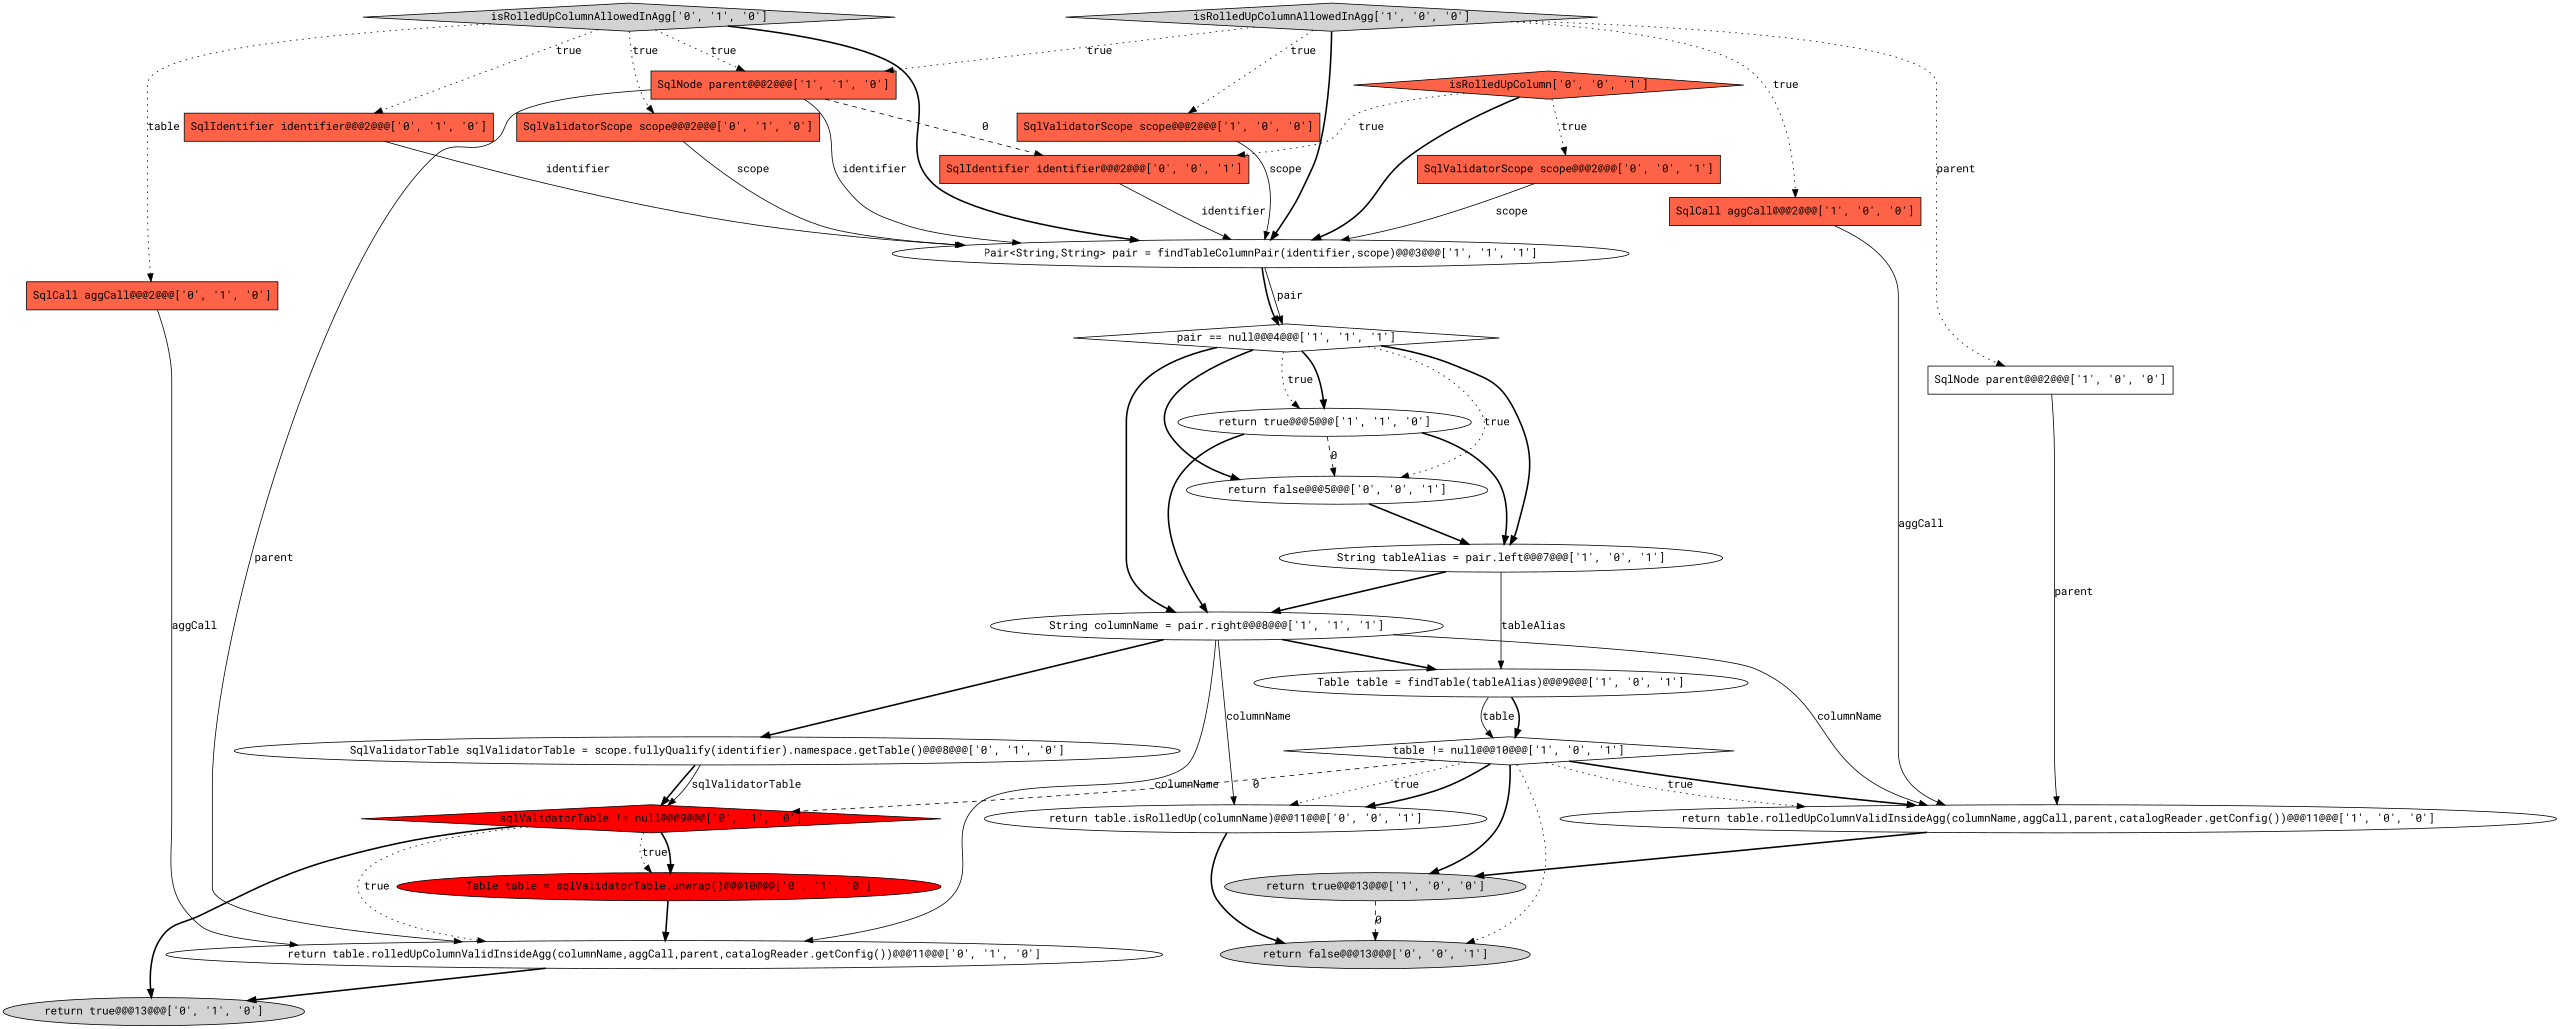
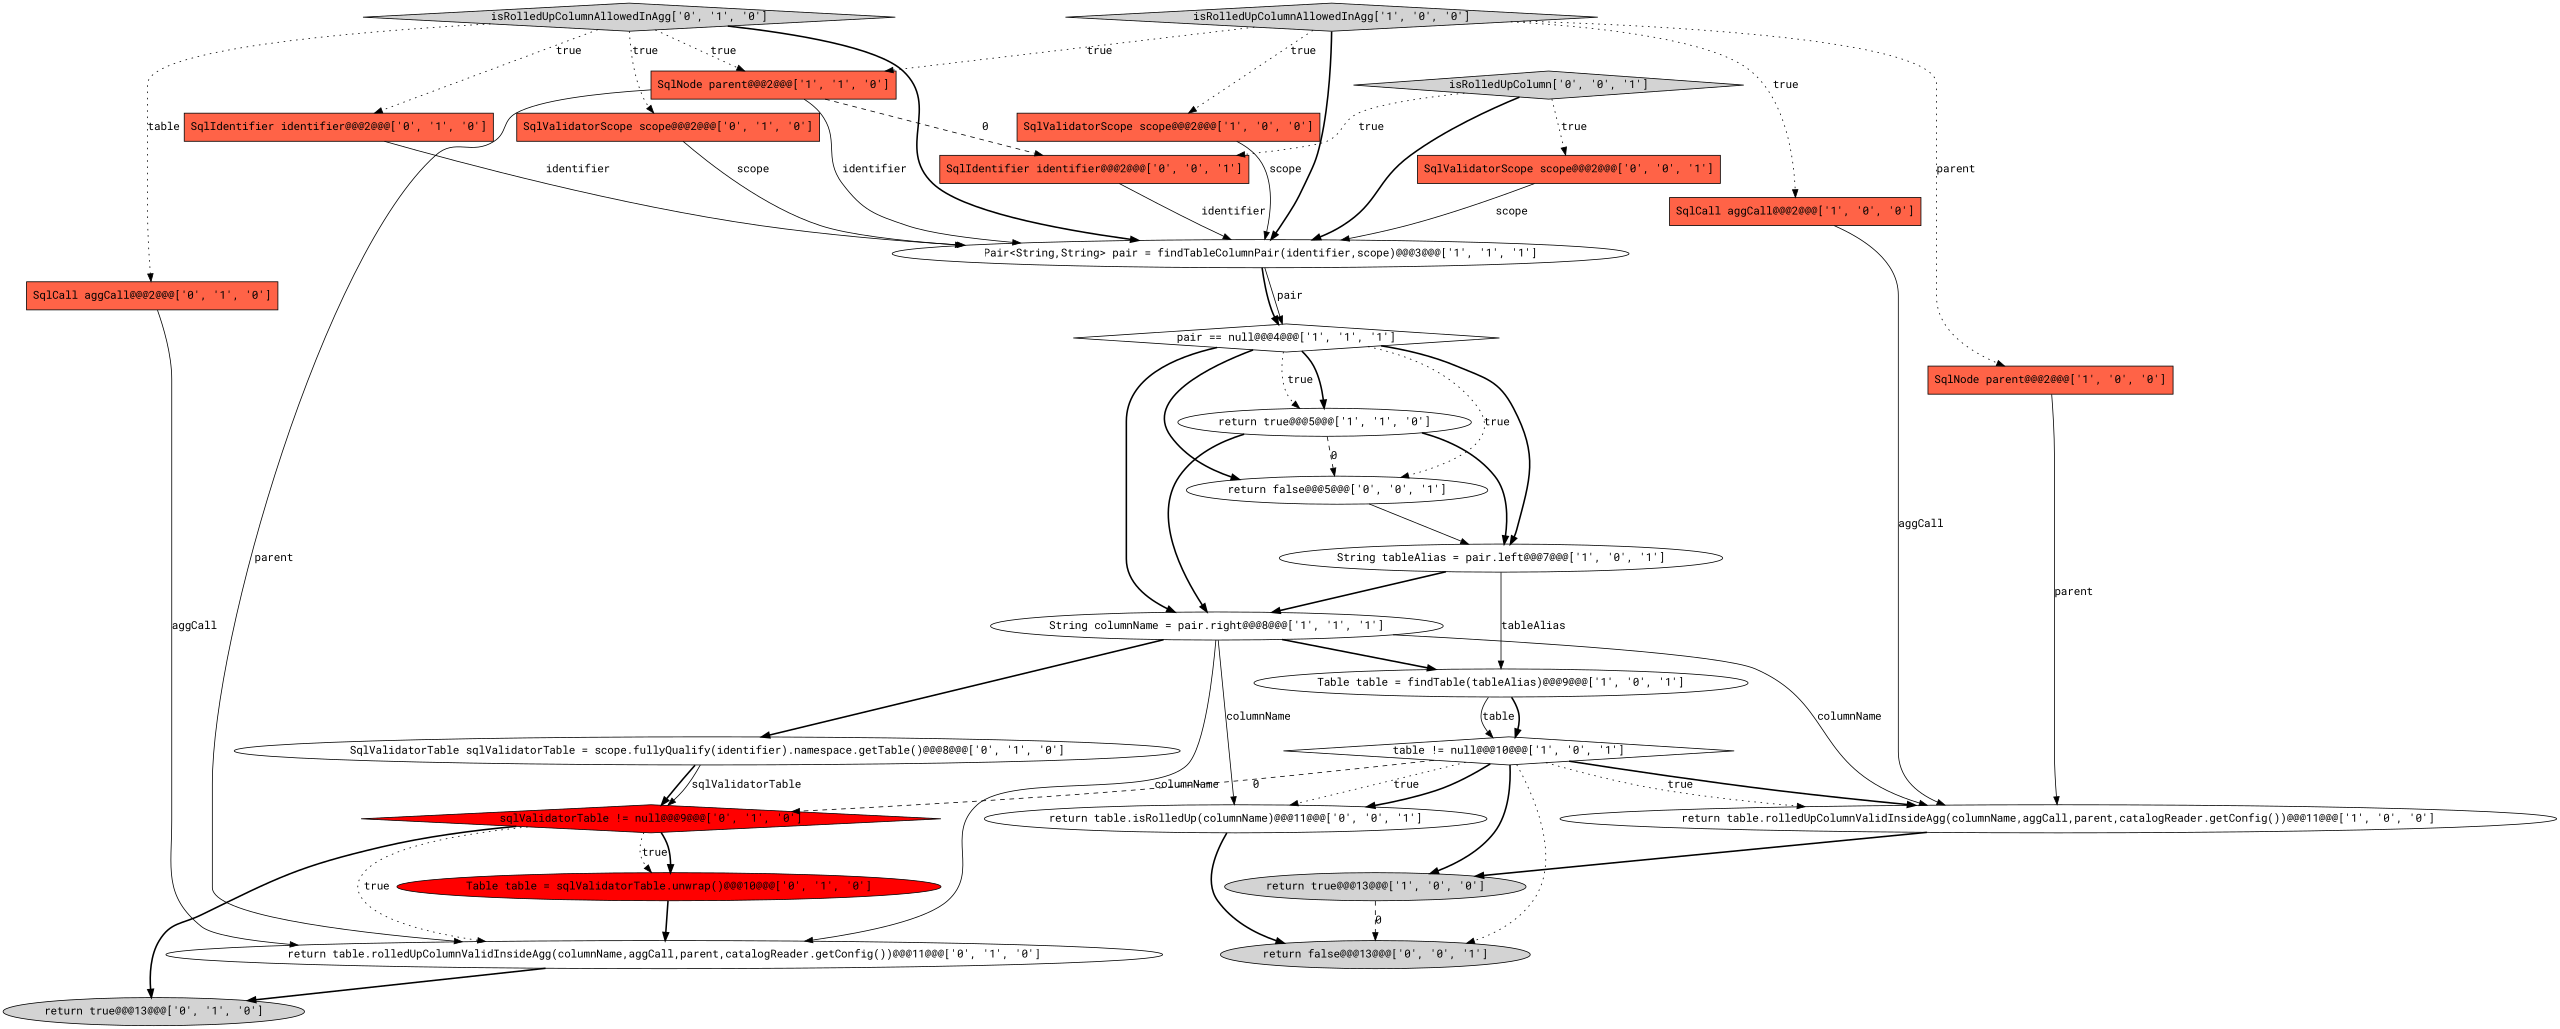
node "isRolledUpColumn['0', '0', '1']": fillcolor tomato -> lightgray
node "SqlNode parent@@@2@@@['1', '0', '0']": fillcolor white -> tomato
edge "return false@@@5@@@['0', '0', '1']" -> "String tableAlias = pair.left@@@7@@@['1', '0', '1']": style bold -> solid
